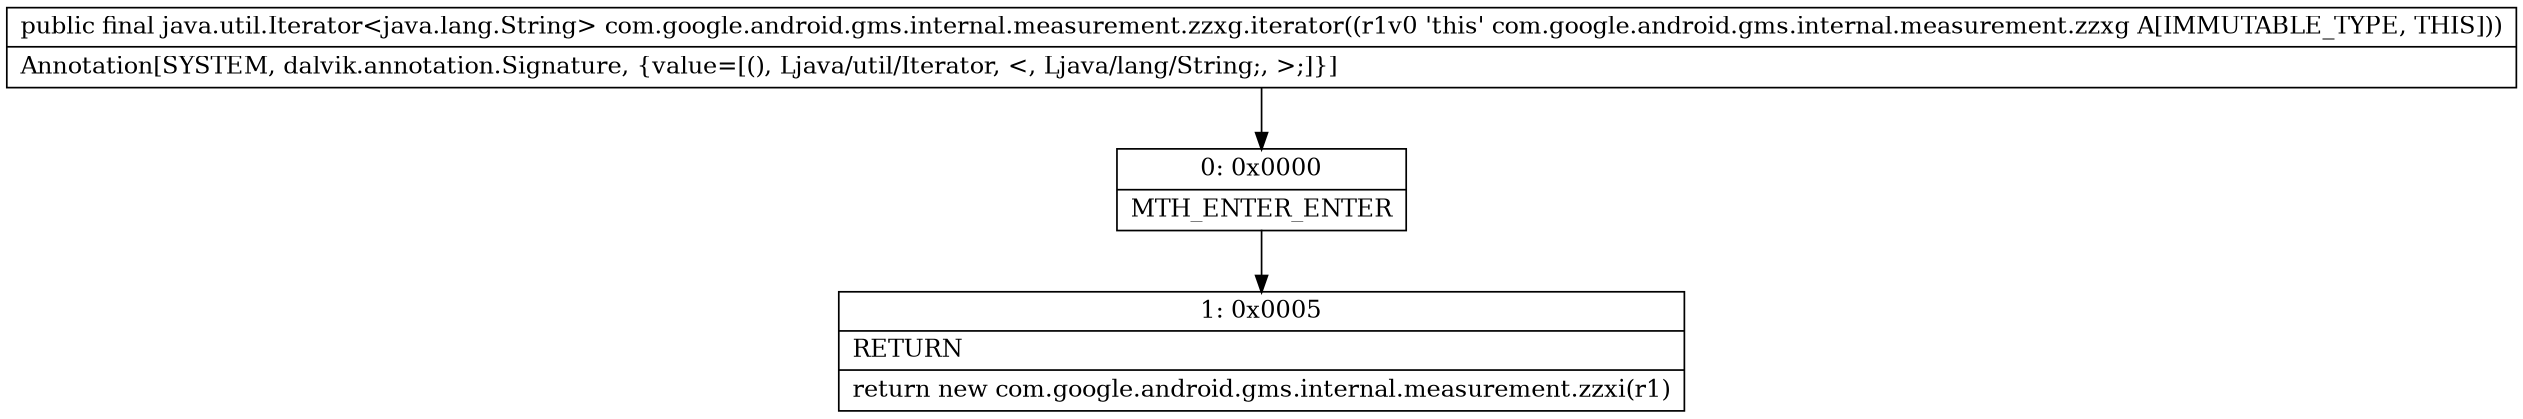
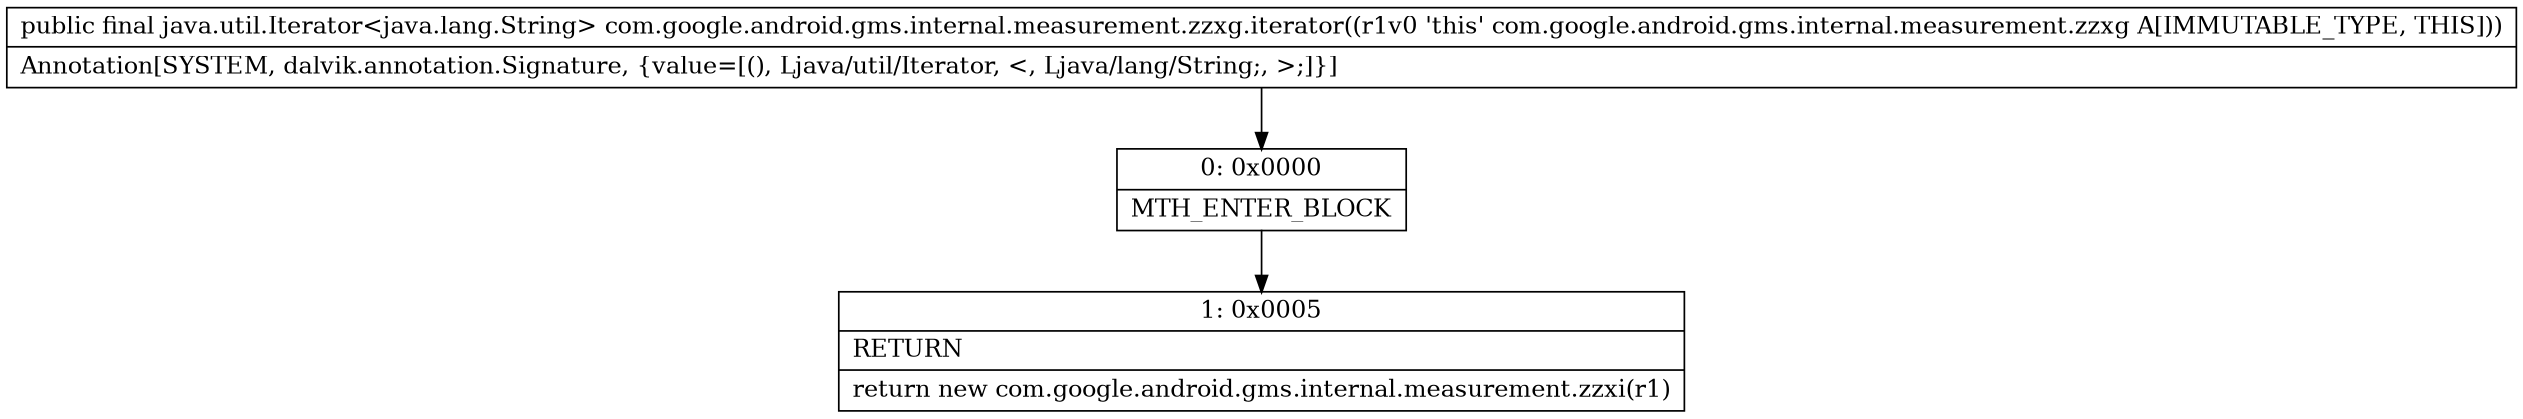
node "0: 0x0000": text "MTH_ENTER_ENTER" -> "MTH_ENTER_BLOCK"
